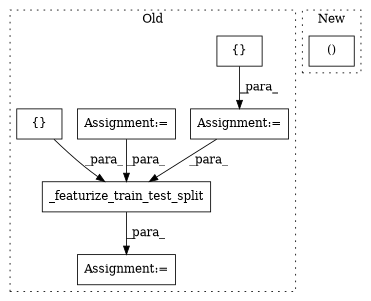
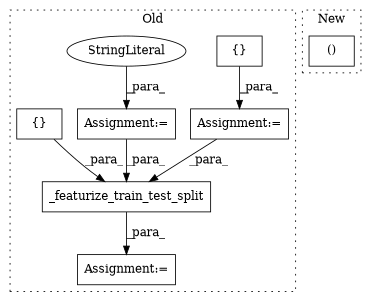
node "StringLiteral": added
